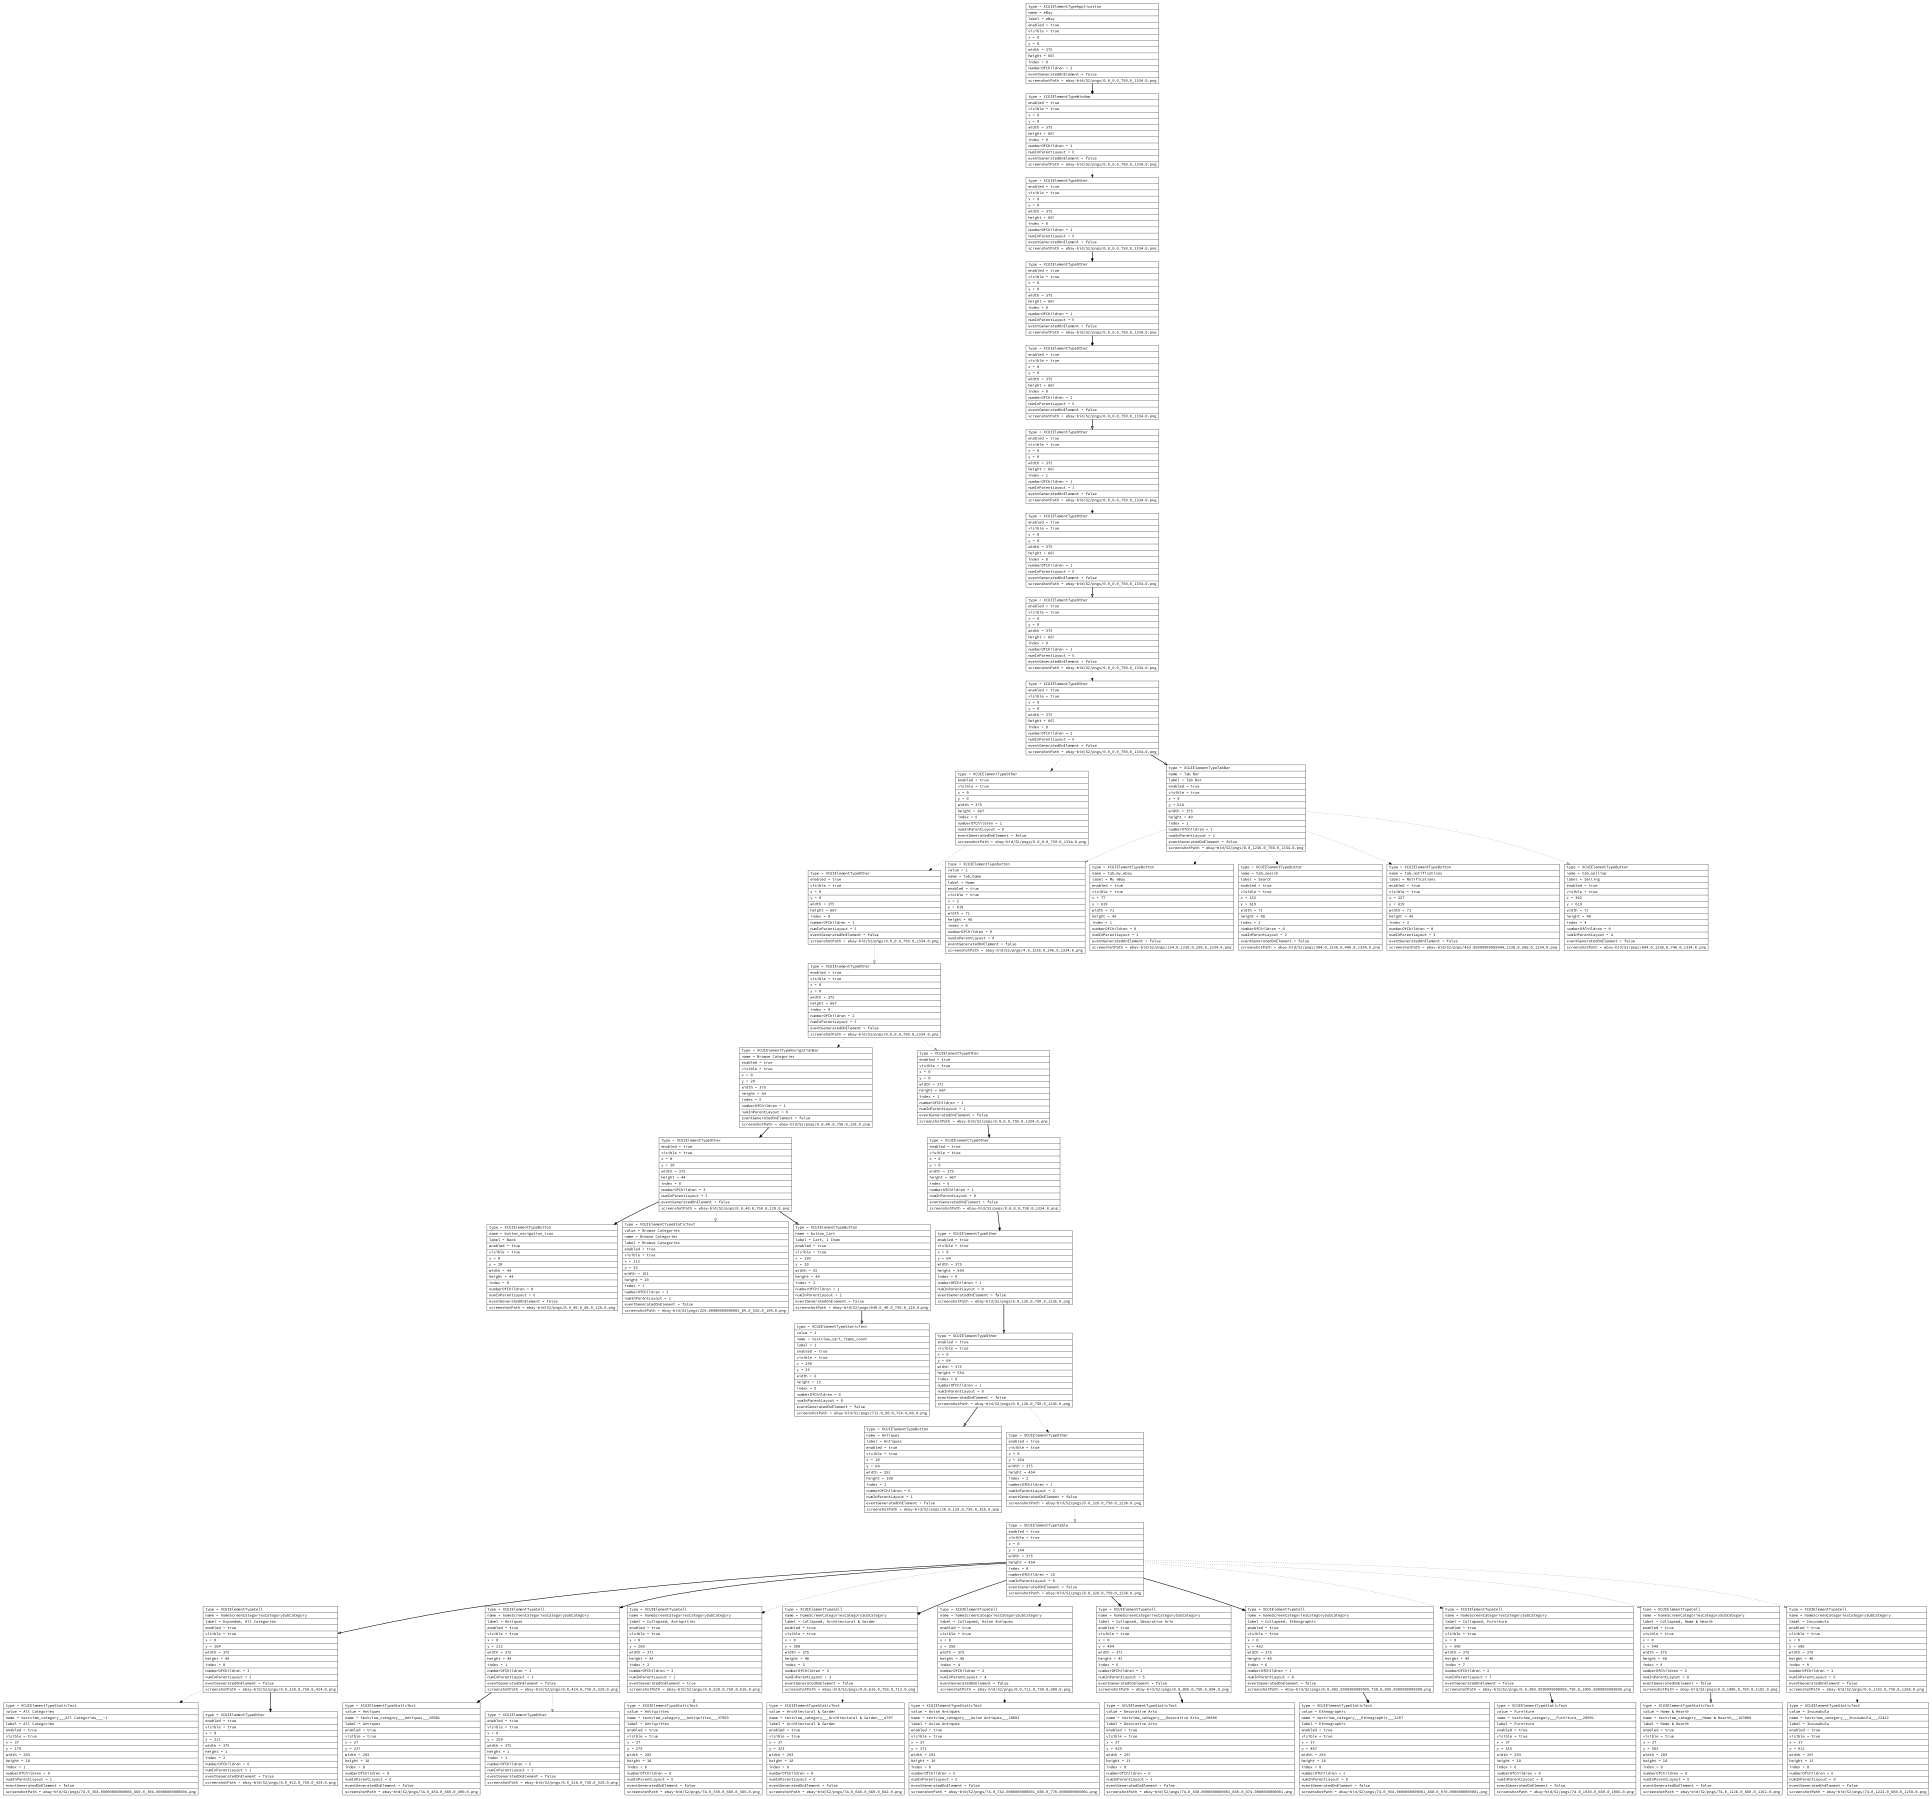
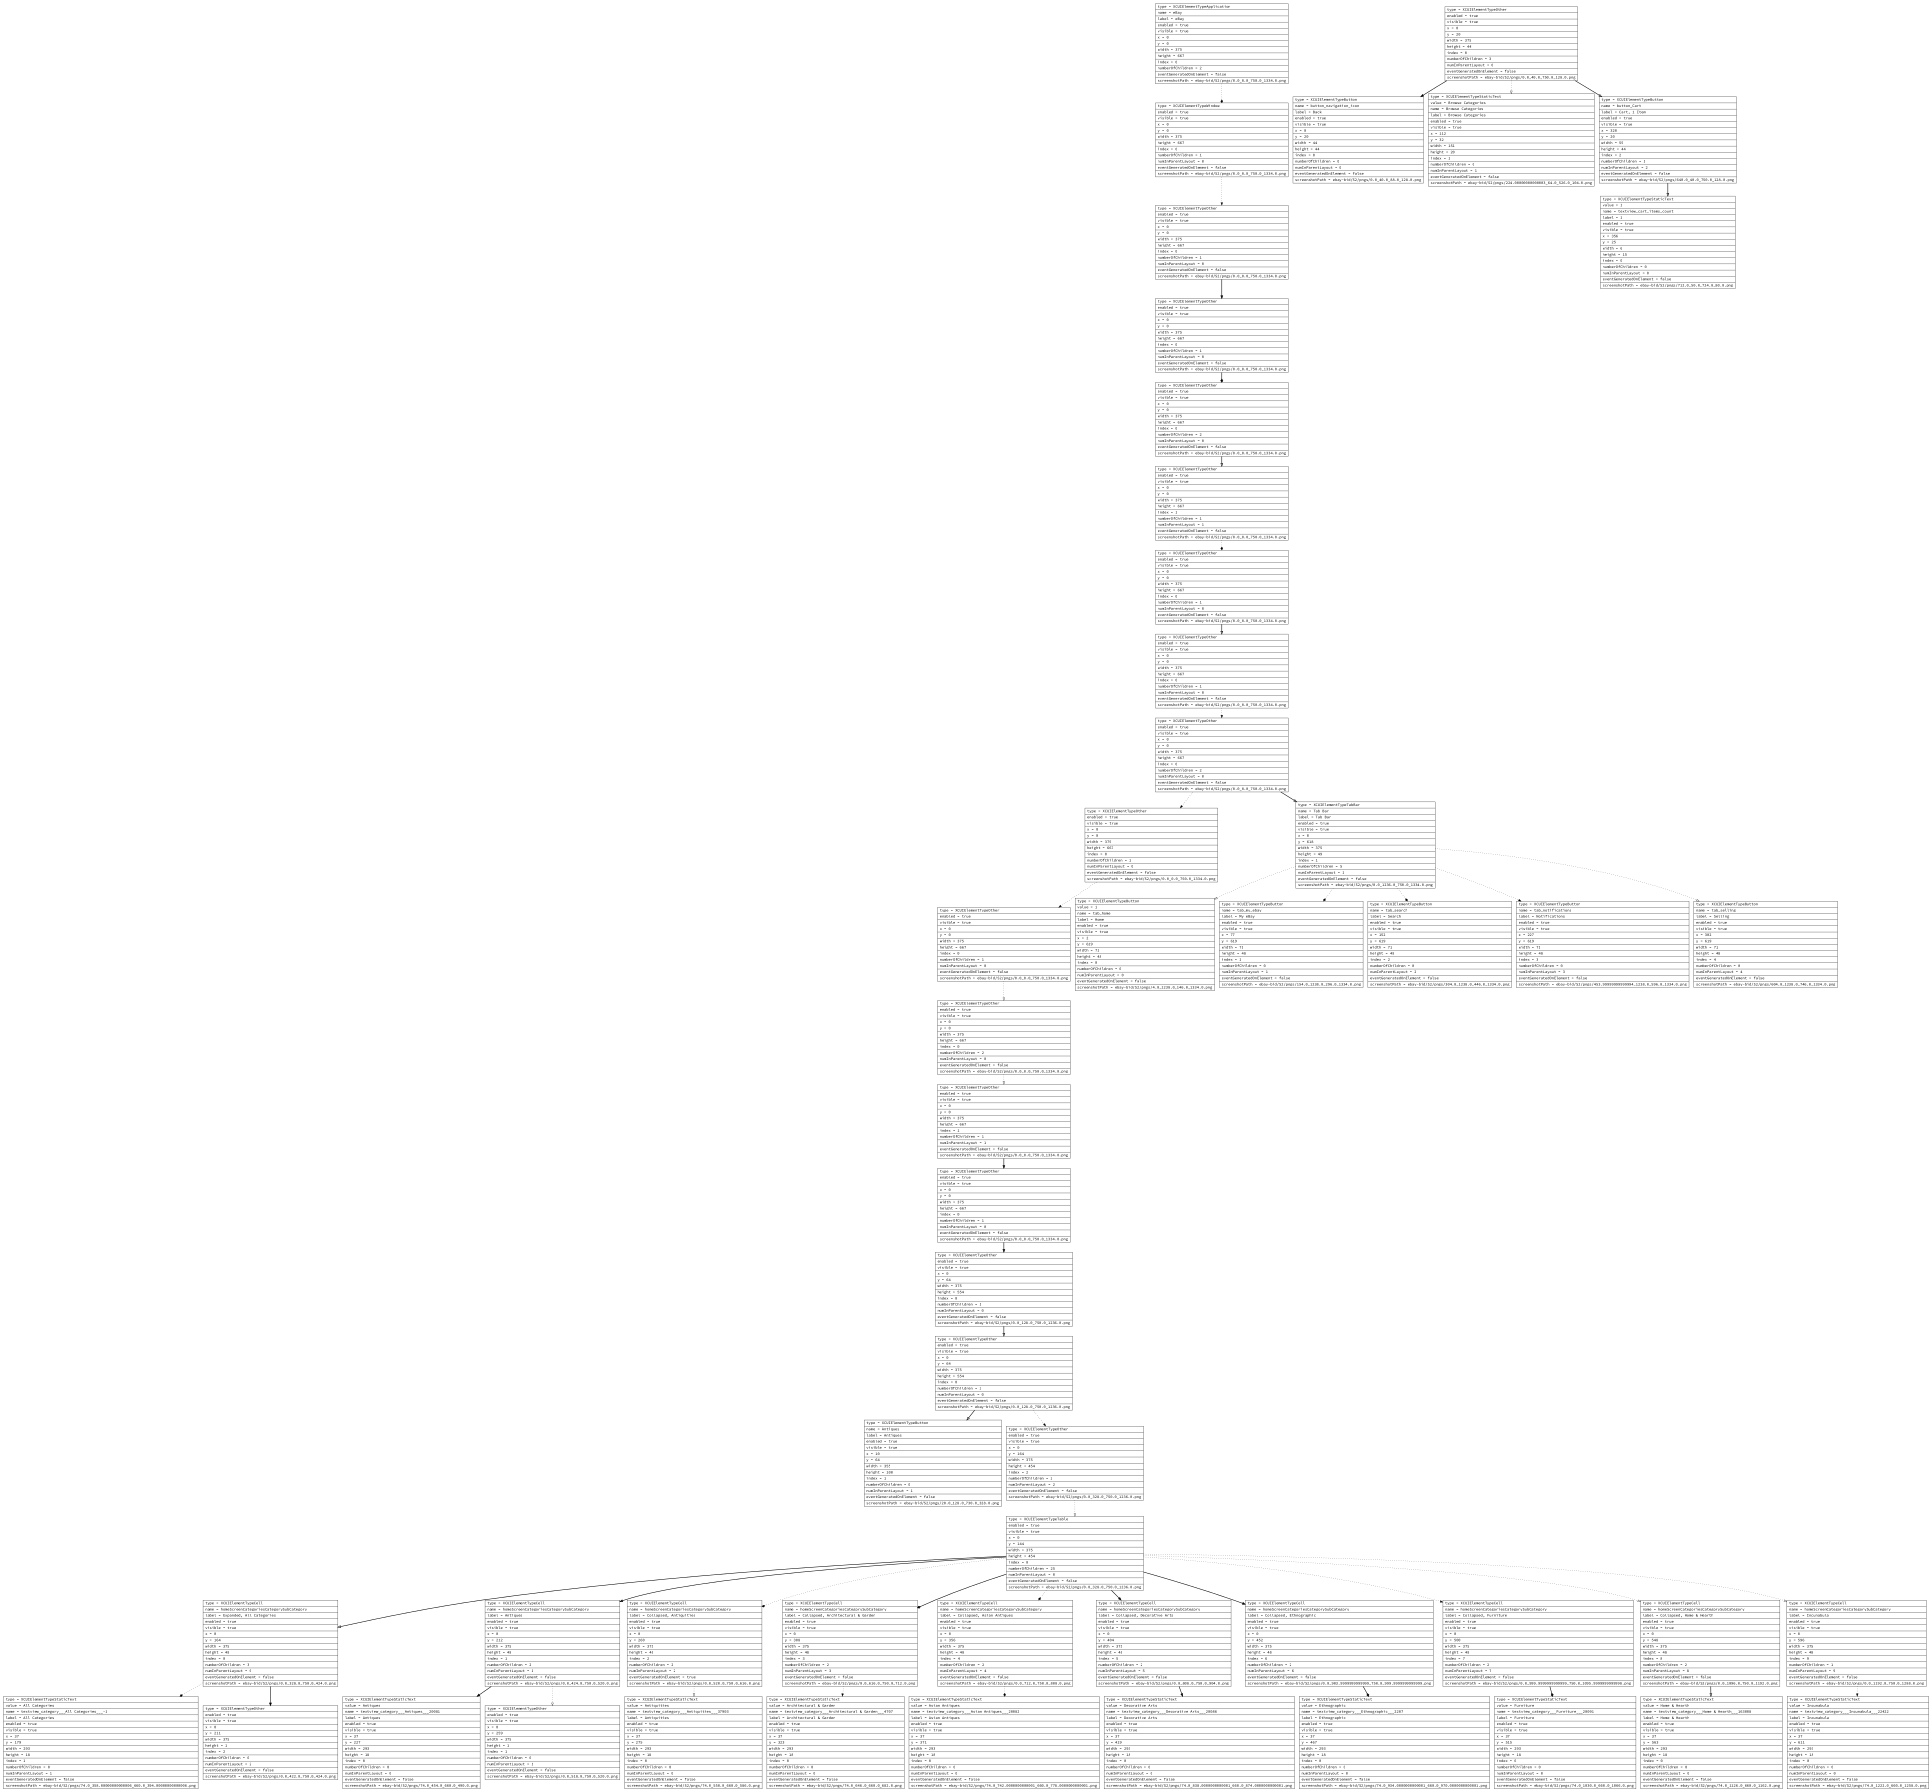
edge "type = XCUIElementTypeApplication" -> "type = XCUIElementTypeWindow": style bold -> dotted
node "type = XCUIElementTypeNavigationBar": removed
